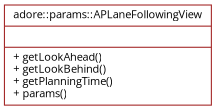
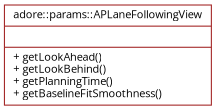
node "adore::params::APLaneFollowingView": text "+ params()" -> "+ getBaselineFitSmoothness()"
